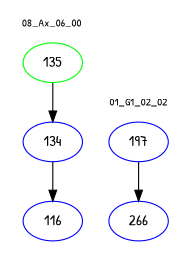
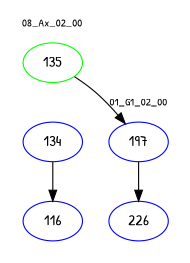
cluster "08_Ax_06_00": label "08_Ax_06_00" -> "08_Ax_02_00"
edge "135" -> "134": now "135" -> "197"
cluster "01_G1_02_02": label "01_G1_02_02" -> "01_G1_02_00"
node "266": label "266" -> "226"
